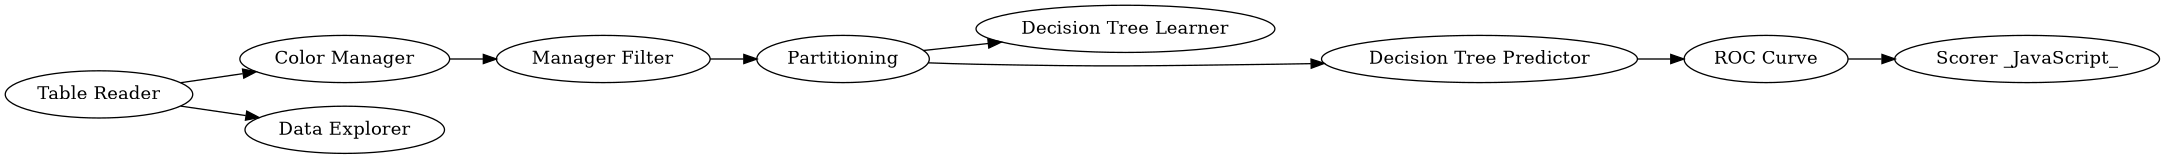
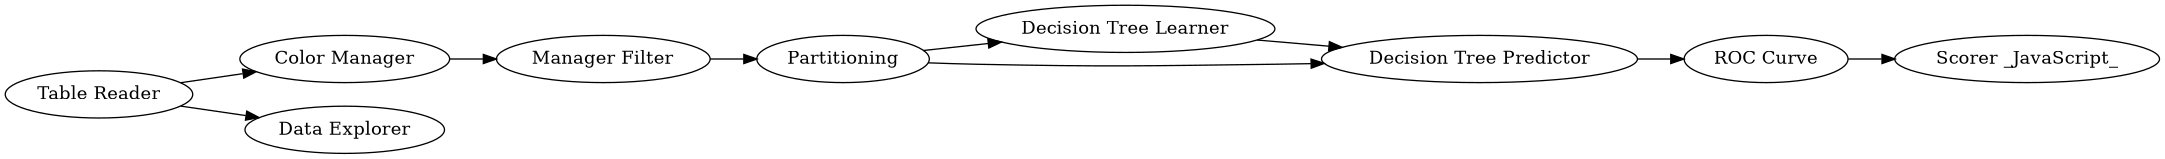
edge "Decision Tree Learner" -> "Decision Tree Predictor": added
